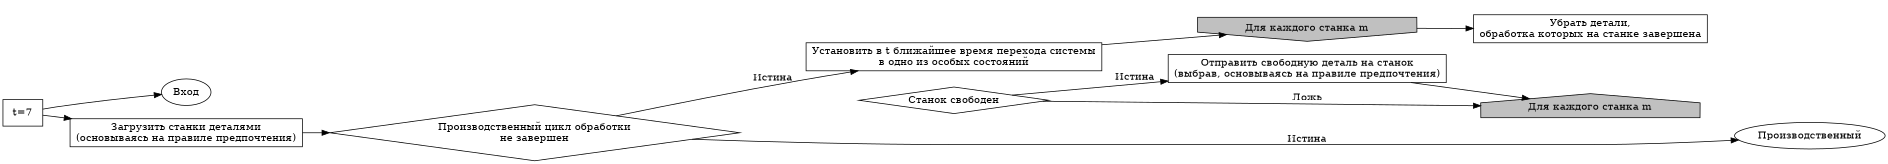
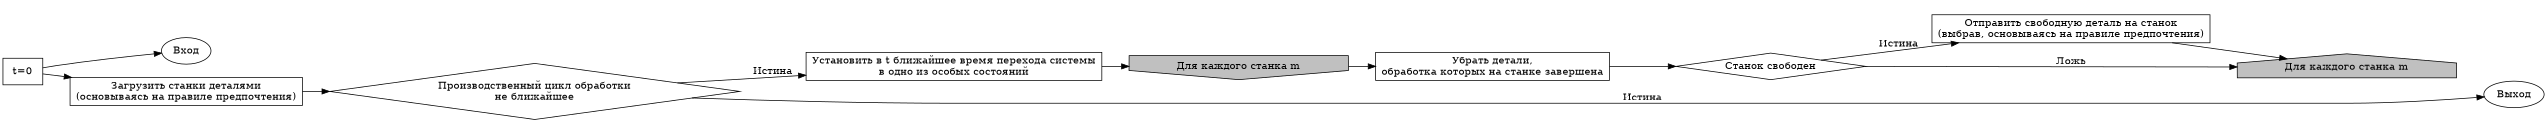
edge "Убрать детали, обработка которых на станке завершена" -> "Станок свободен": added
node "t=7": label "t=7" -> "t=0"
node "Производственный цикл обработки не завершен": label "Производственный цикл обработки не завершен" -> "Производственный цикл обработки не ближайшее"
node "Производственный": label "Производственный" -> "Выход"
